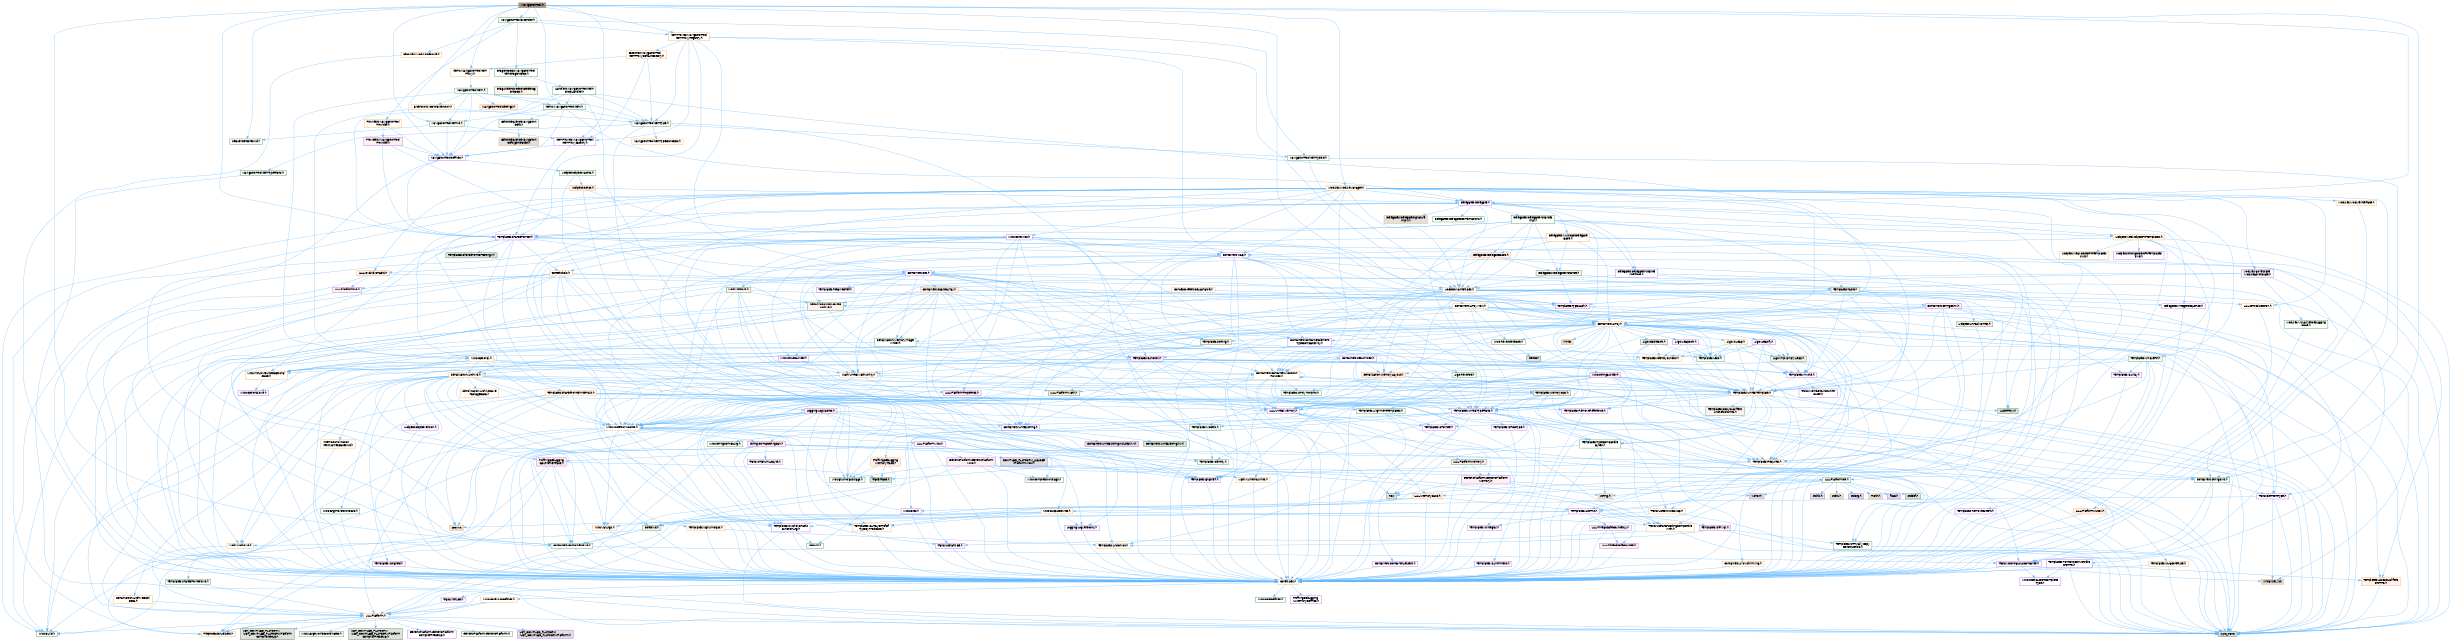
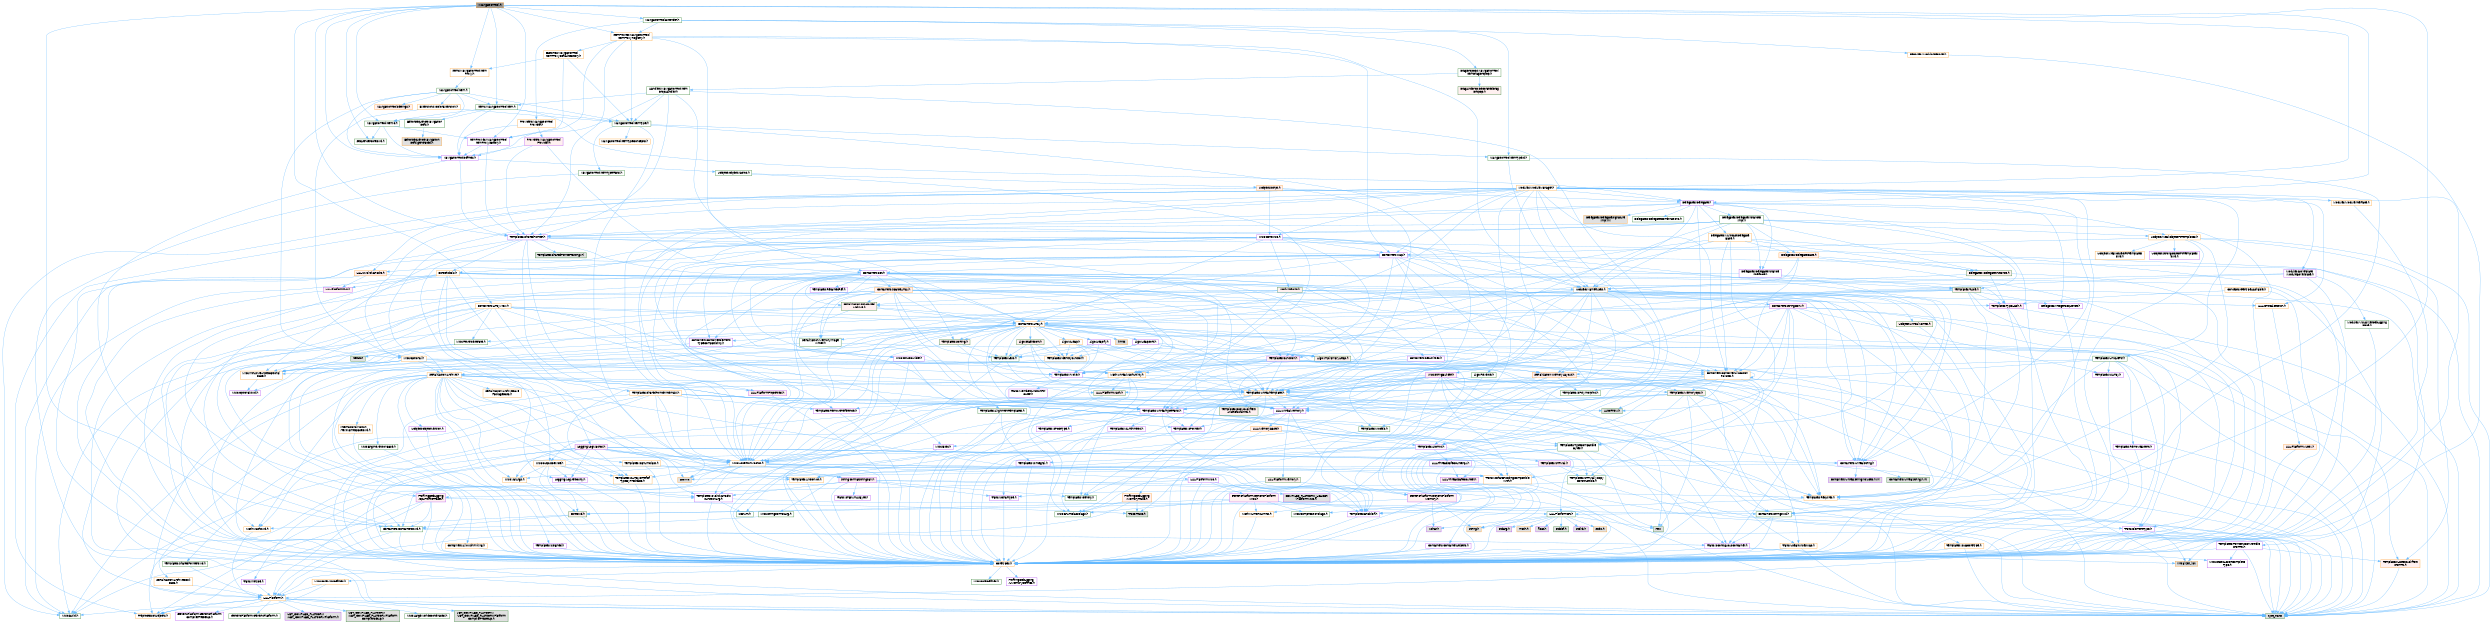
edge "Delegates/DelegateBase.h" -> "UObject/NameTypes.h": removed
edge "HAL/PlatformCrt.h" -> "HAL/MemoryBase.h": reversed
